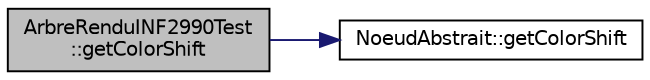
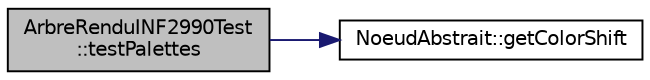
node "ArbreRenduINF2990Test ::getColorShift": label "ArbreRenduINF2990Test ::getColorShift" -> "ArbreRenduINF2990Test ::testPalettes"
